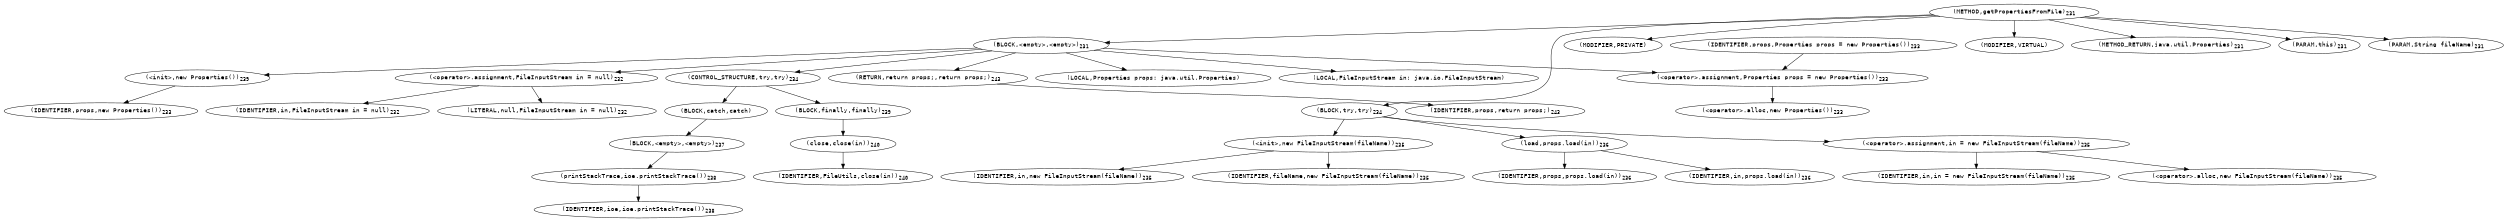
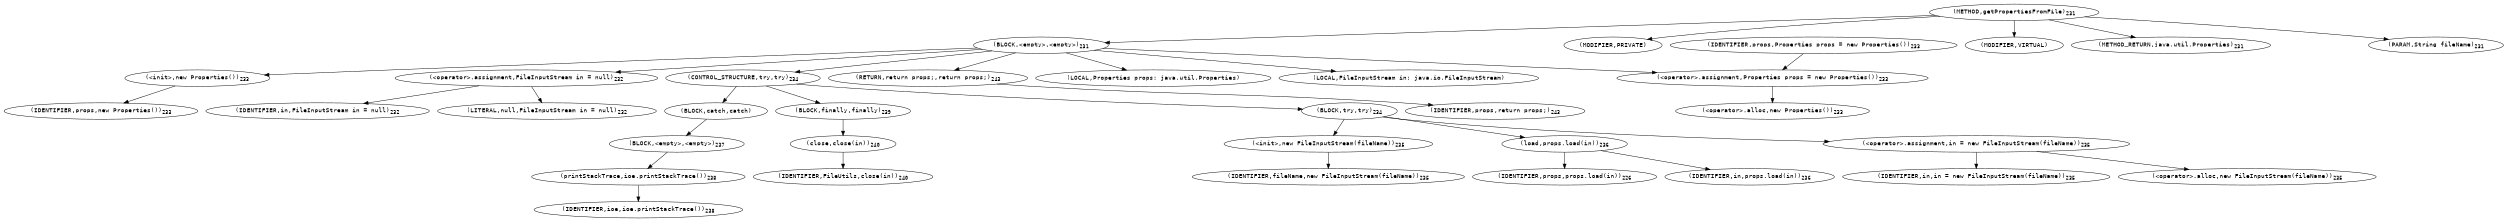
edge "(METHOD,getPropertiesFromFile)" -> "(BLOCK,try,try)": now "(CONTROL_STRUCTURE,try,try)" -> "(BLOCK,try,try)"
node "(PARAM,this)": removed
node "(<init>,new Properties())": text "239" -> "233"
node "(IDENTIFIER,props,props.load(in))": text "236" -> "226"
node "(IDENTIFIER,in,new FileInputStream(fileName))": removed
